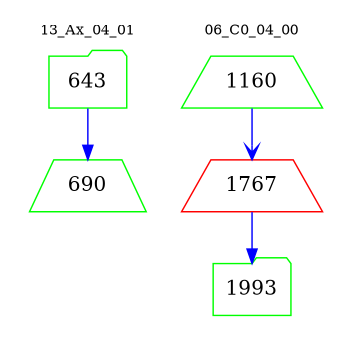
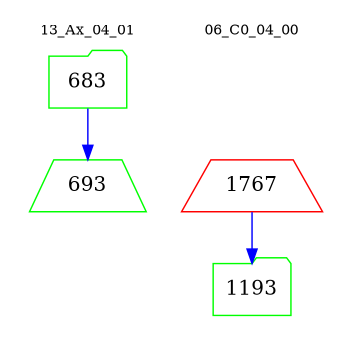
node "643": label "643" -> "683"
node "1160": removed
node "690": label "690" -> "693"
node "1993": label "1993" -> "1193"
